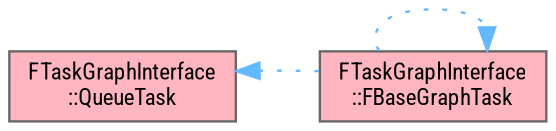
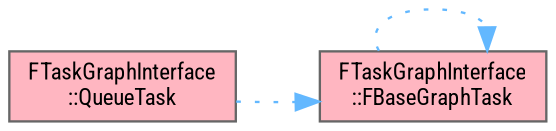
edge "FTaskGraphInterface ::FBaseGraphTask" -> "FTaskGraphInterface ::QueueTask": reversed
